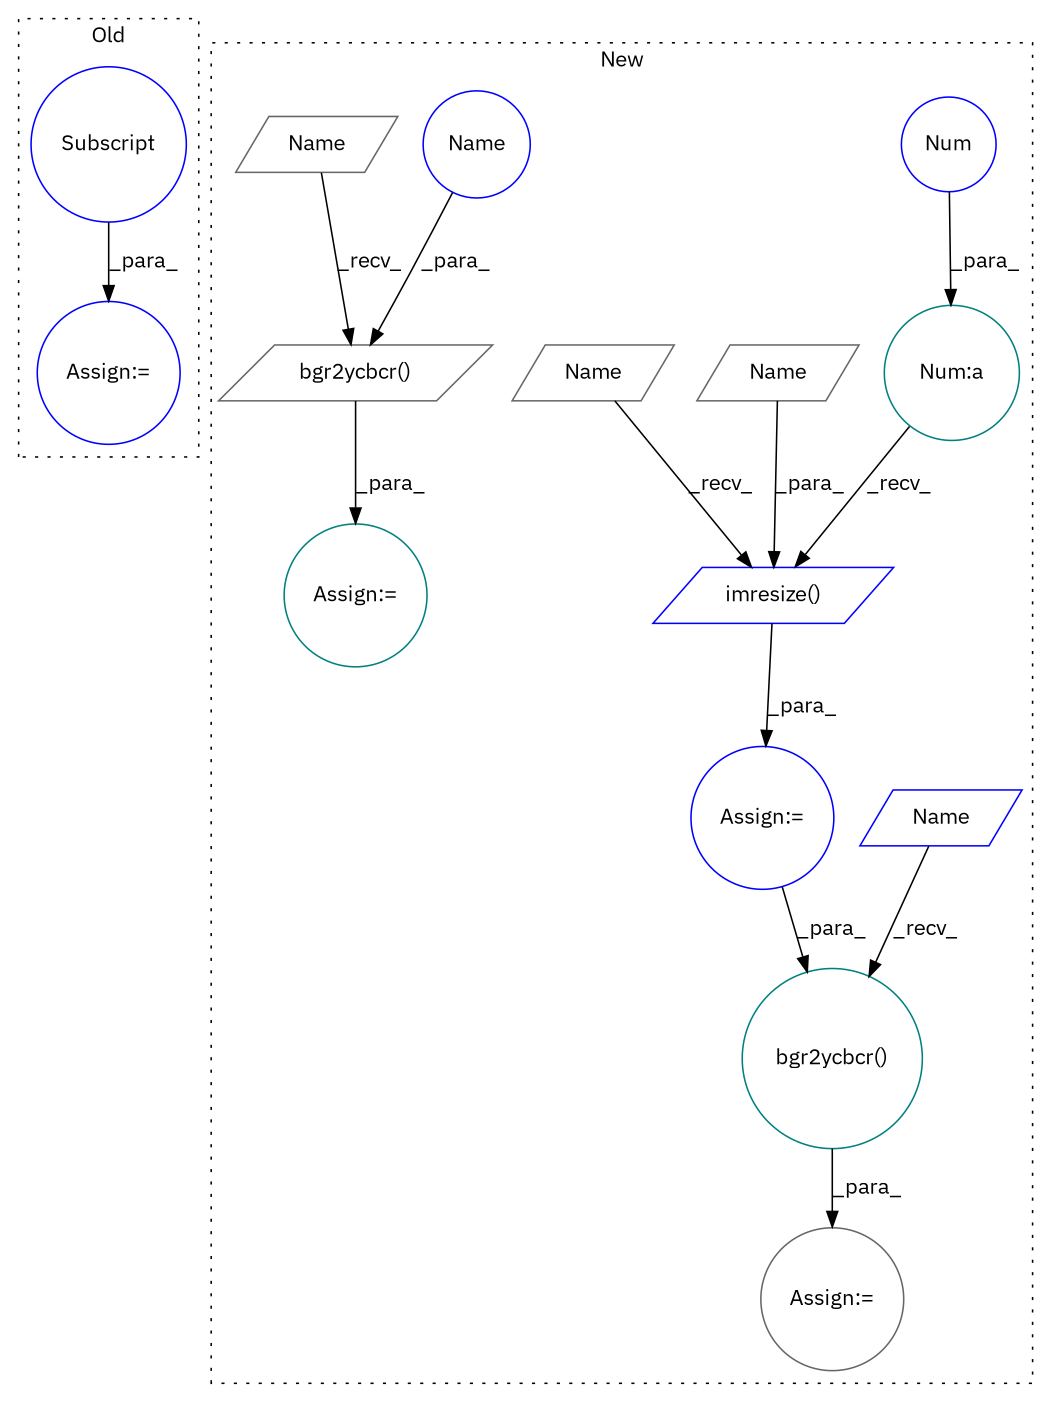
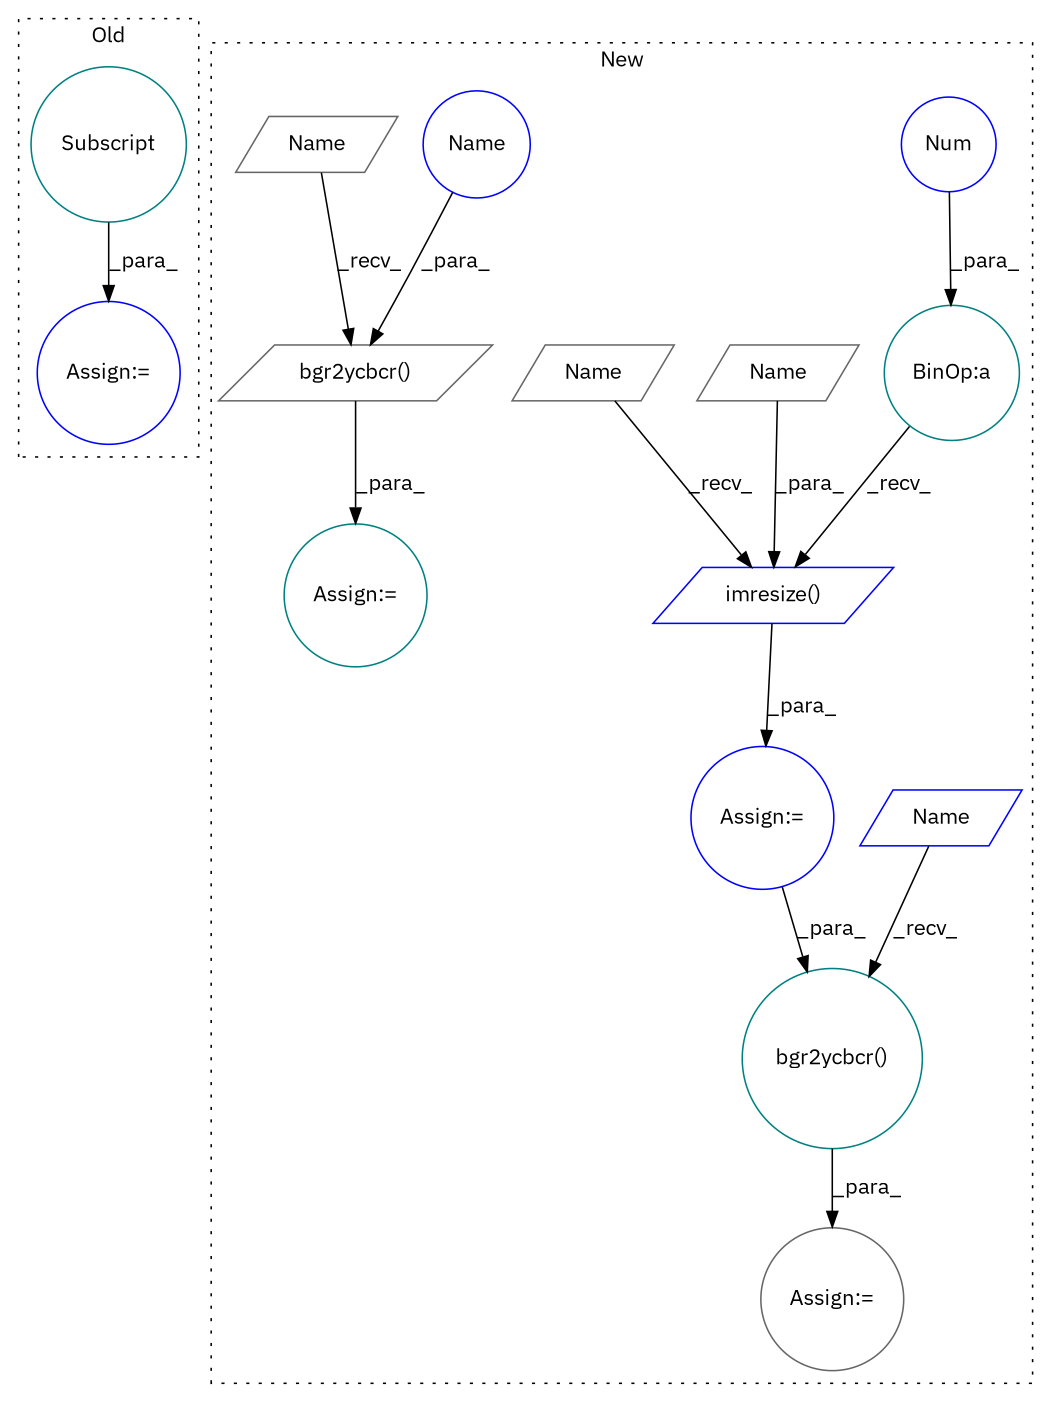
node "Subscript": color blue -> teal
node "Num:a": label "Num:a" -> "BinOp:a"
